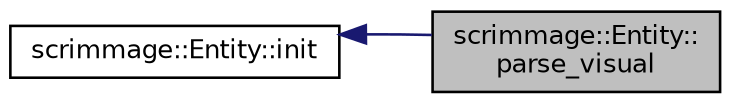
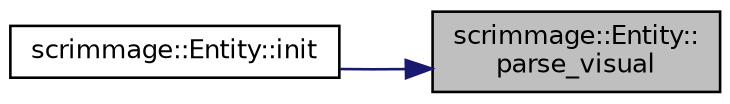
edge "scrimmage::Entity:: parse_visual" -> "scrimmage::Entity::init": reversed
